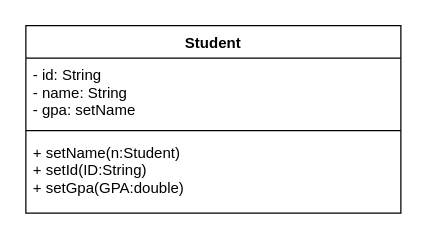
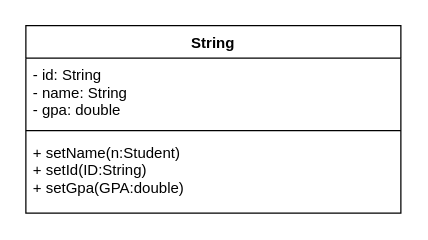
node "Student": label "Student" -> "String"
node "- id: String - name: String - gpa: setName": label "- id: String - name: String - gpa: setName" -> "- id: String - name: String - gpa: double"
